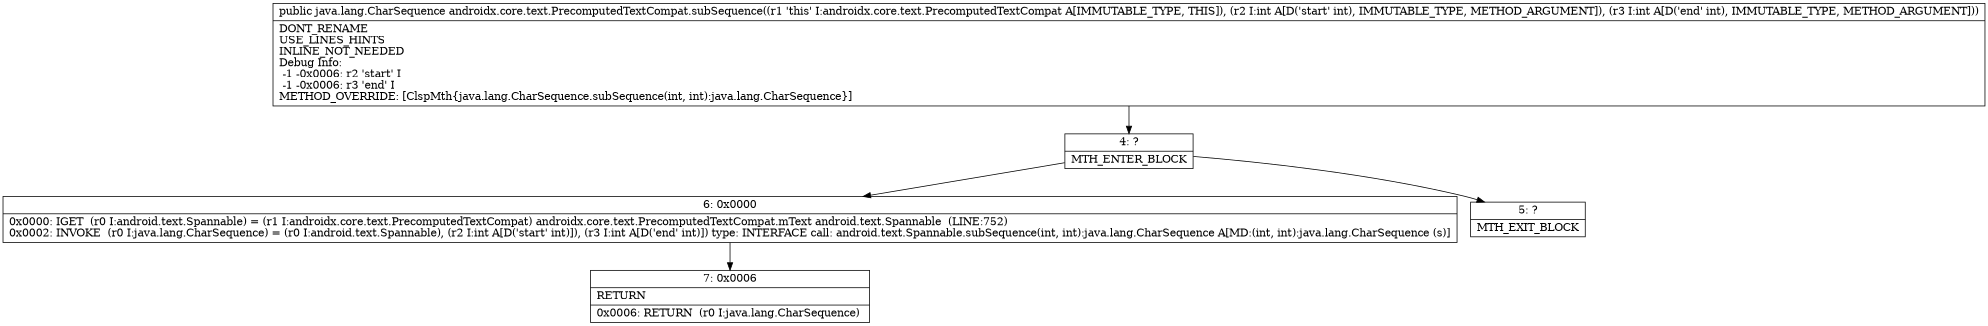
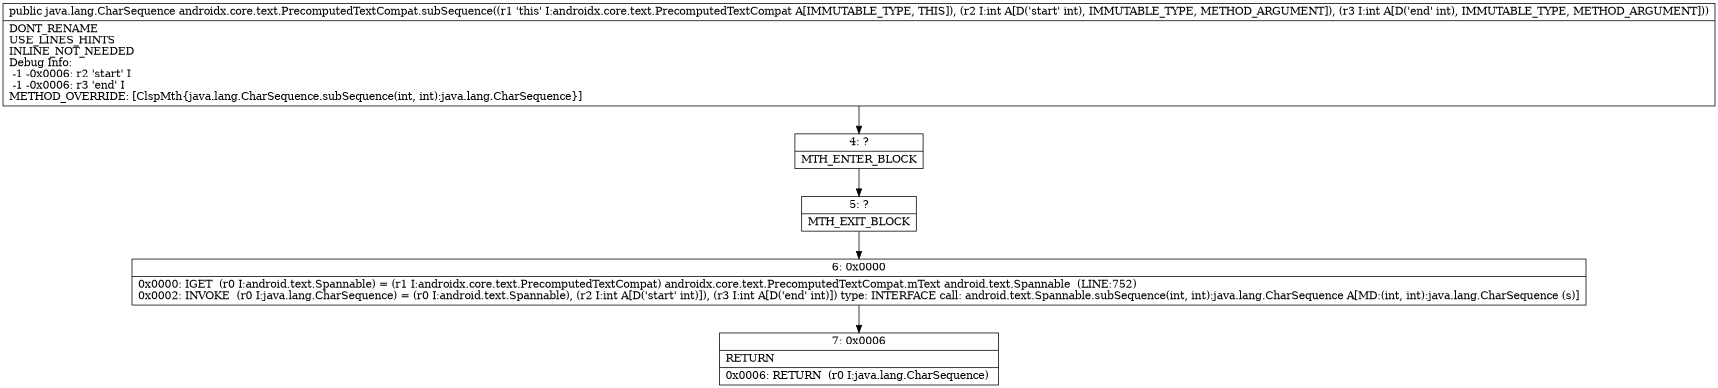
edge "4: ?" -> "6: 0x0000": now "5: ?" -> "6: 0x0000"
